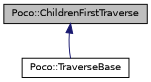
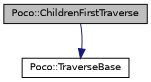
edge "Poco::TraverseBase" -> "Poco::ChildrenFirstTraverse": reversed
